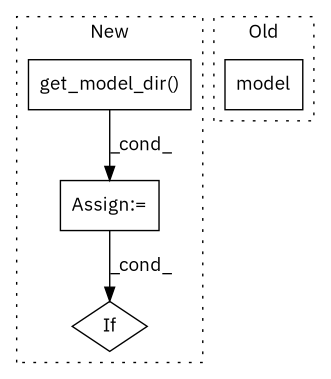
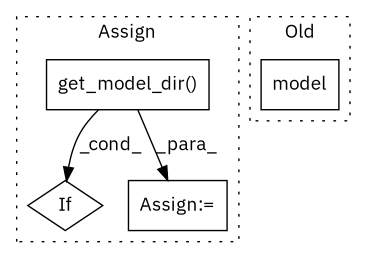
cluster "New": label "New" -> "Assign"
edge "get_model_dir()" -> "Assign:=": label "_cond_" -> "_para_"
edge "Assign:=" -> "If": now "get_model_dir()" -> "If"
